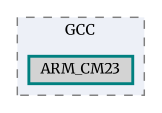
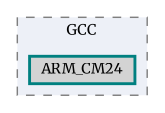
node "ARM_CM23": label "ARM_CM23" -> "ARM_CM24"
